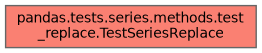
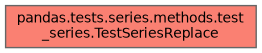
node "pandas.tests.series.methods.test _replace.TestSeriesReplace": label "pandas.tests.series.methods.test _replace.TestSeriesReplace" -> "pandas.tests.series.methods.test _series.TestSeriesReplace"
